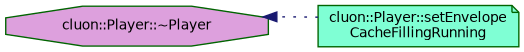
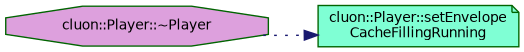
edge "cluon::Player::setEnvelope CacheFillingRunning" -> "cluon::Player::~Player": reversed
